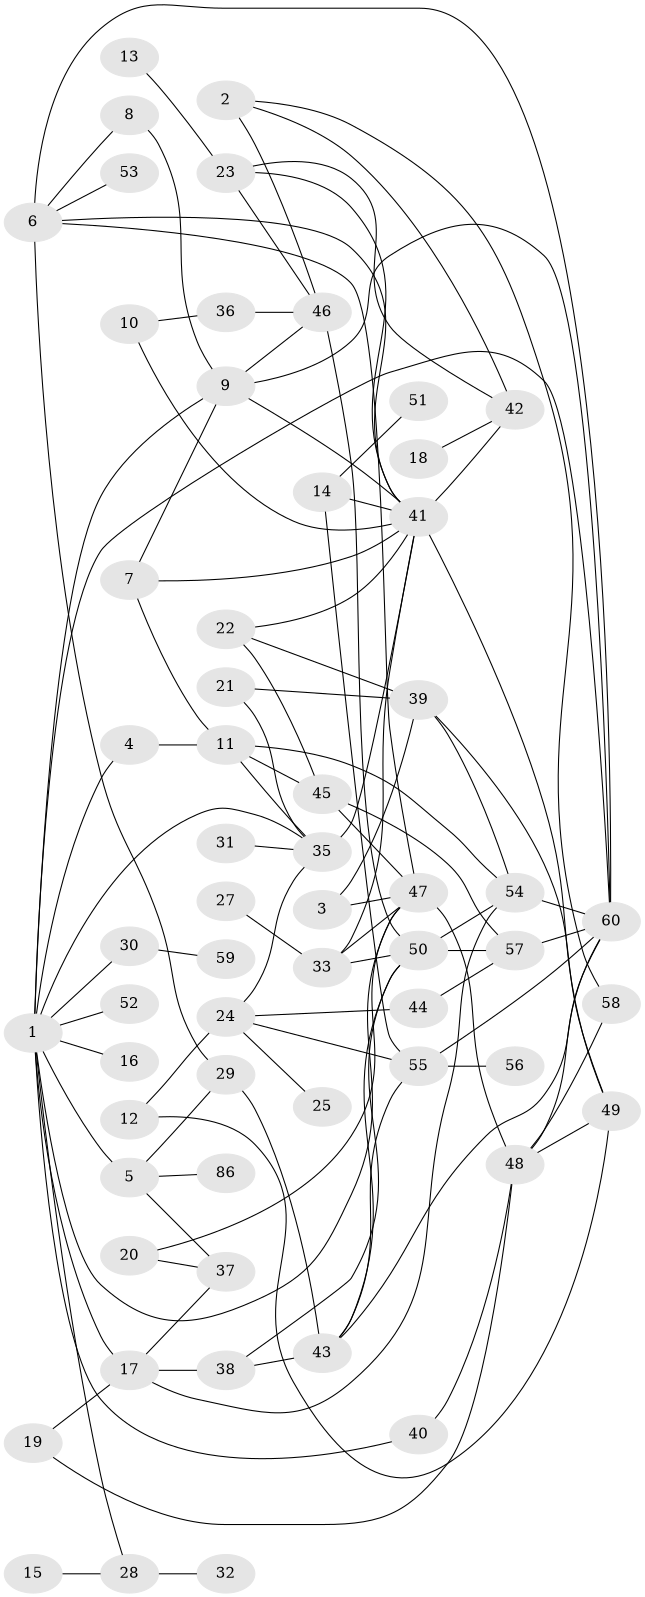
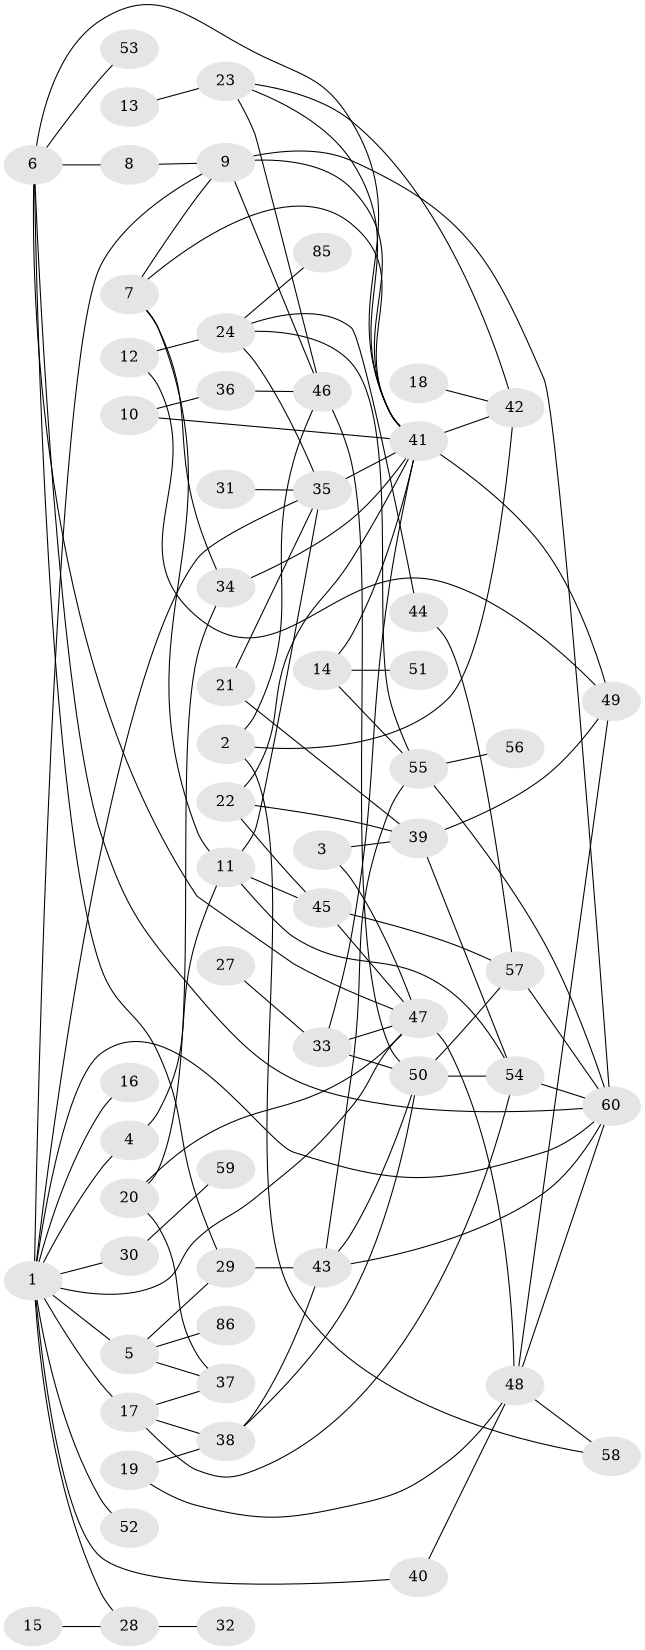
node "34": added
node "25": label "25" -> "85"
edge "17" -- "19": now "38" -- "19"
